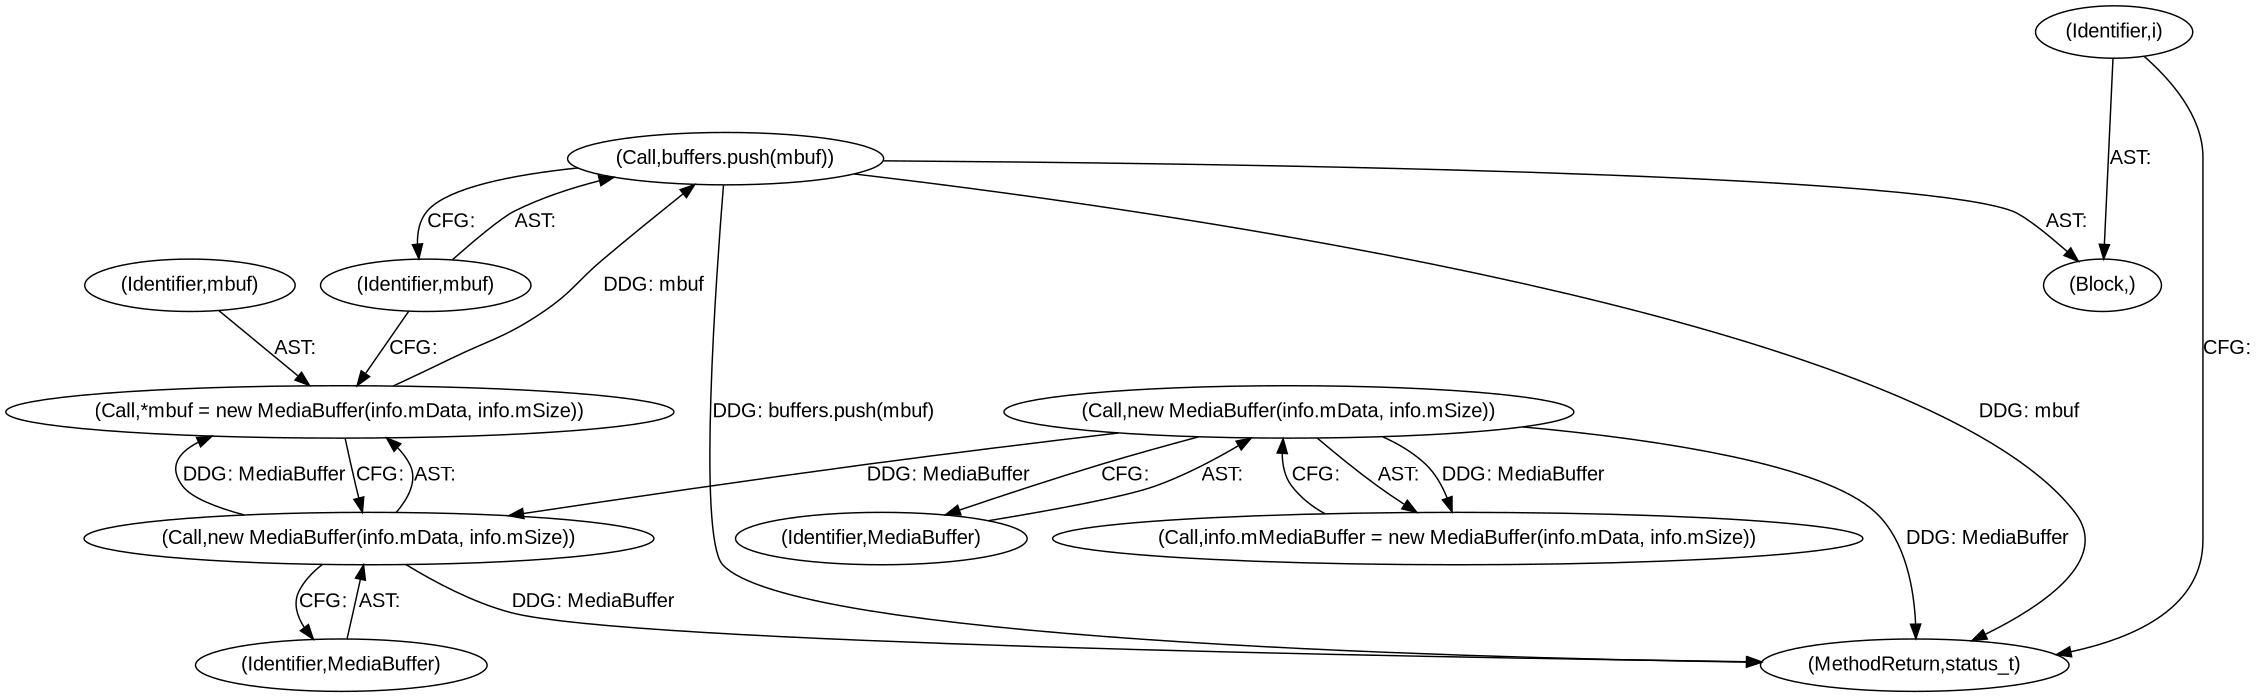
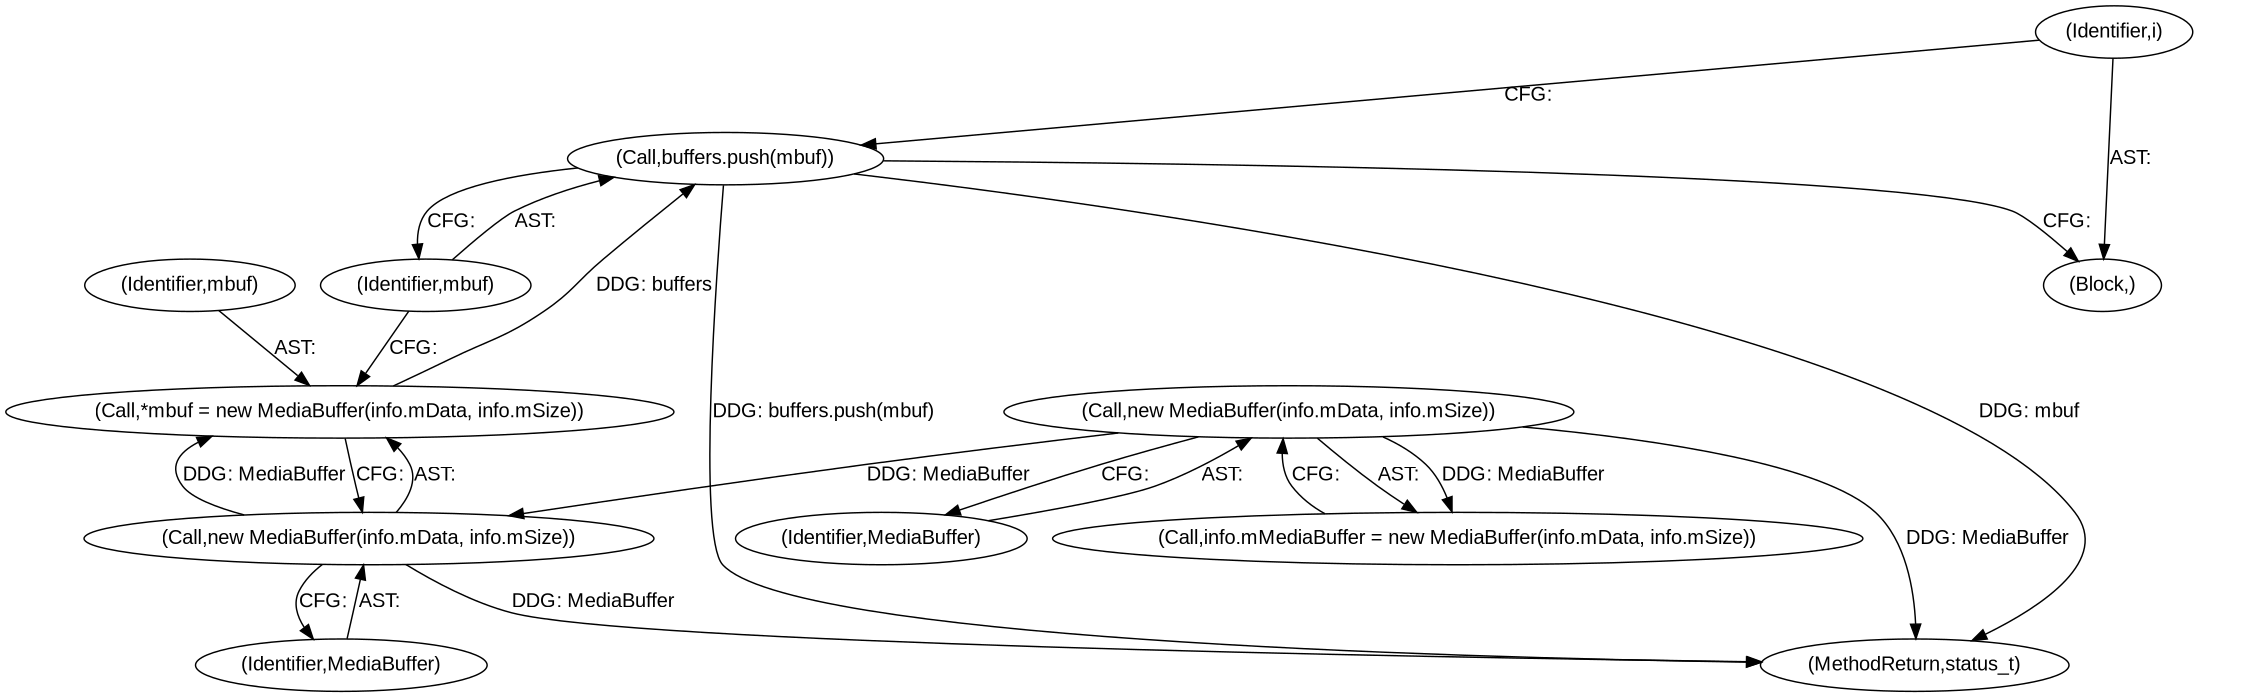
edge "(Call,buffers.push(mbuf))" -> "(Block,)": label "AST: " -> "CFG: "
edge "(Call,*mbuf = new MediaBuffer(info.mData, info.mSize))" -> "(Call,buffers.push(mbuf))": label "DDG: mbuf" -> "DDG: buffers"
edge "(Identifier,i)" -> "(MethodReturn,status_t)": now "(Identifier,i)" -> "(Call,buffers.push(mbuf))"
